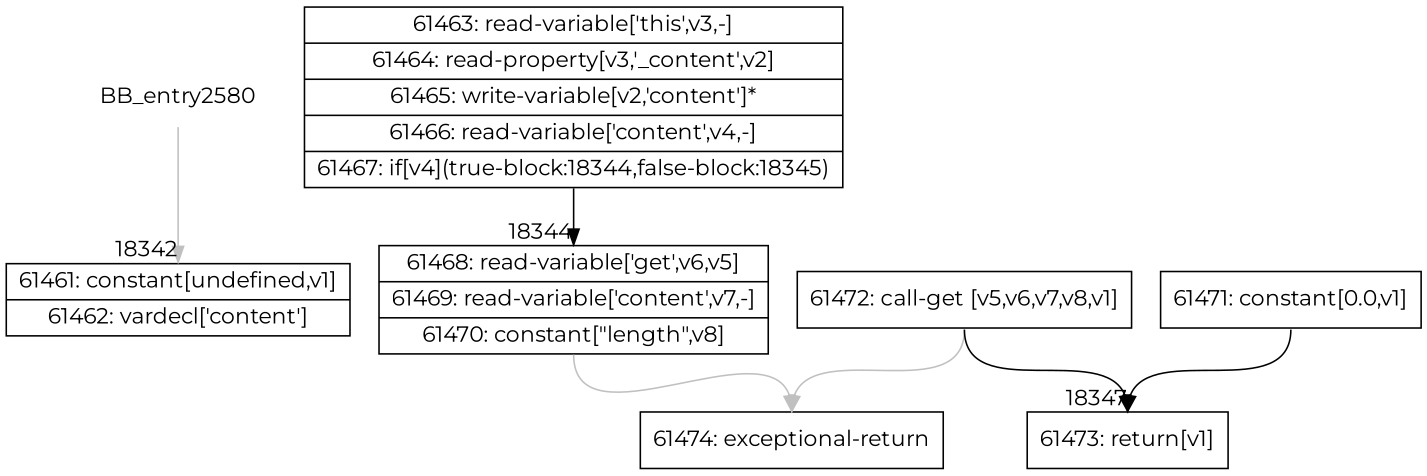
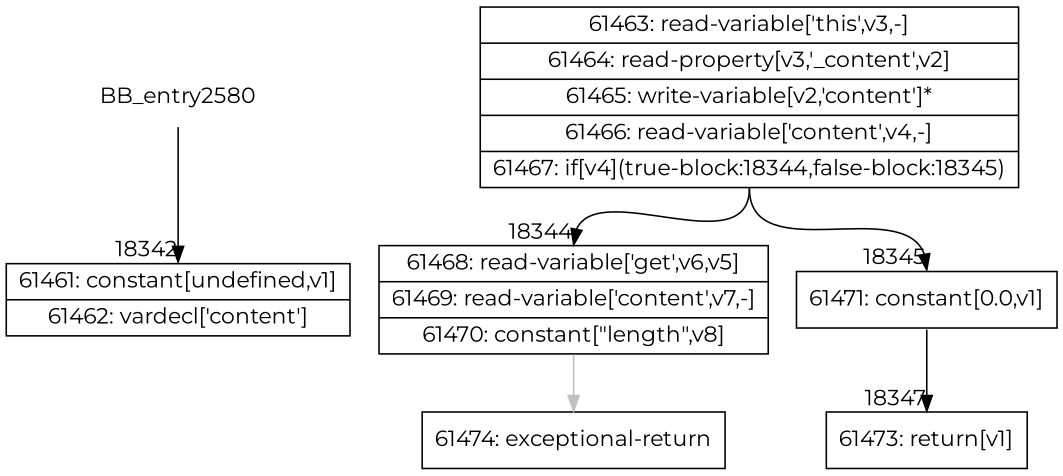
edge "BB_entry2580" -> "61461: constant[undefined,v1]": color gray -> black
edge "61463: read-variable['this',v3,-]" -> "61471: constant[0.0,v1]": added
node "61472: call-get [v5,v6,v7,v8,v1]": removed
